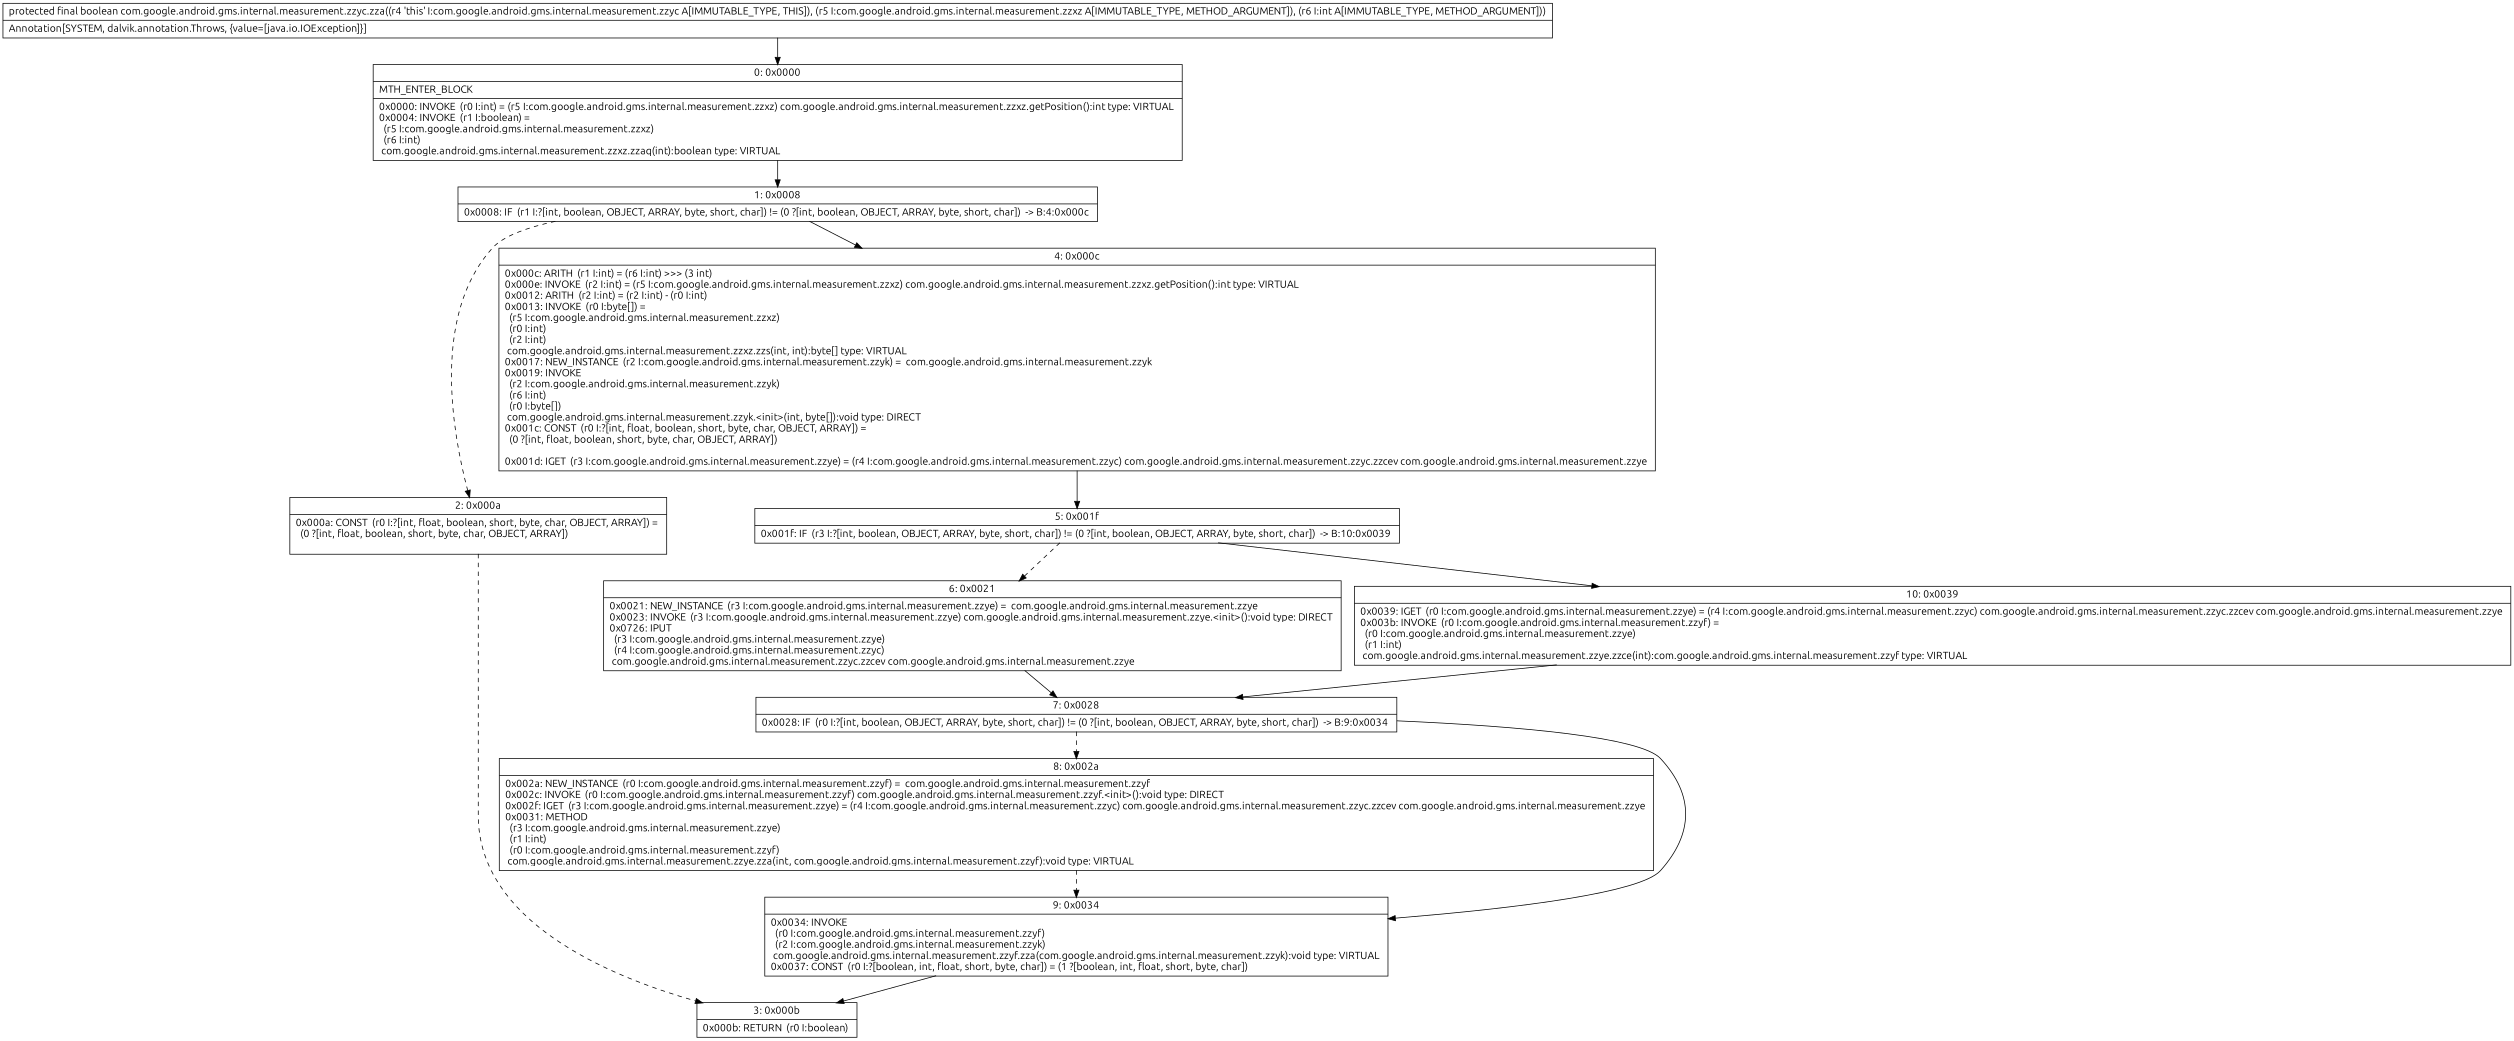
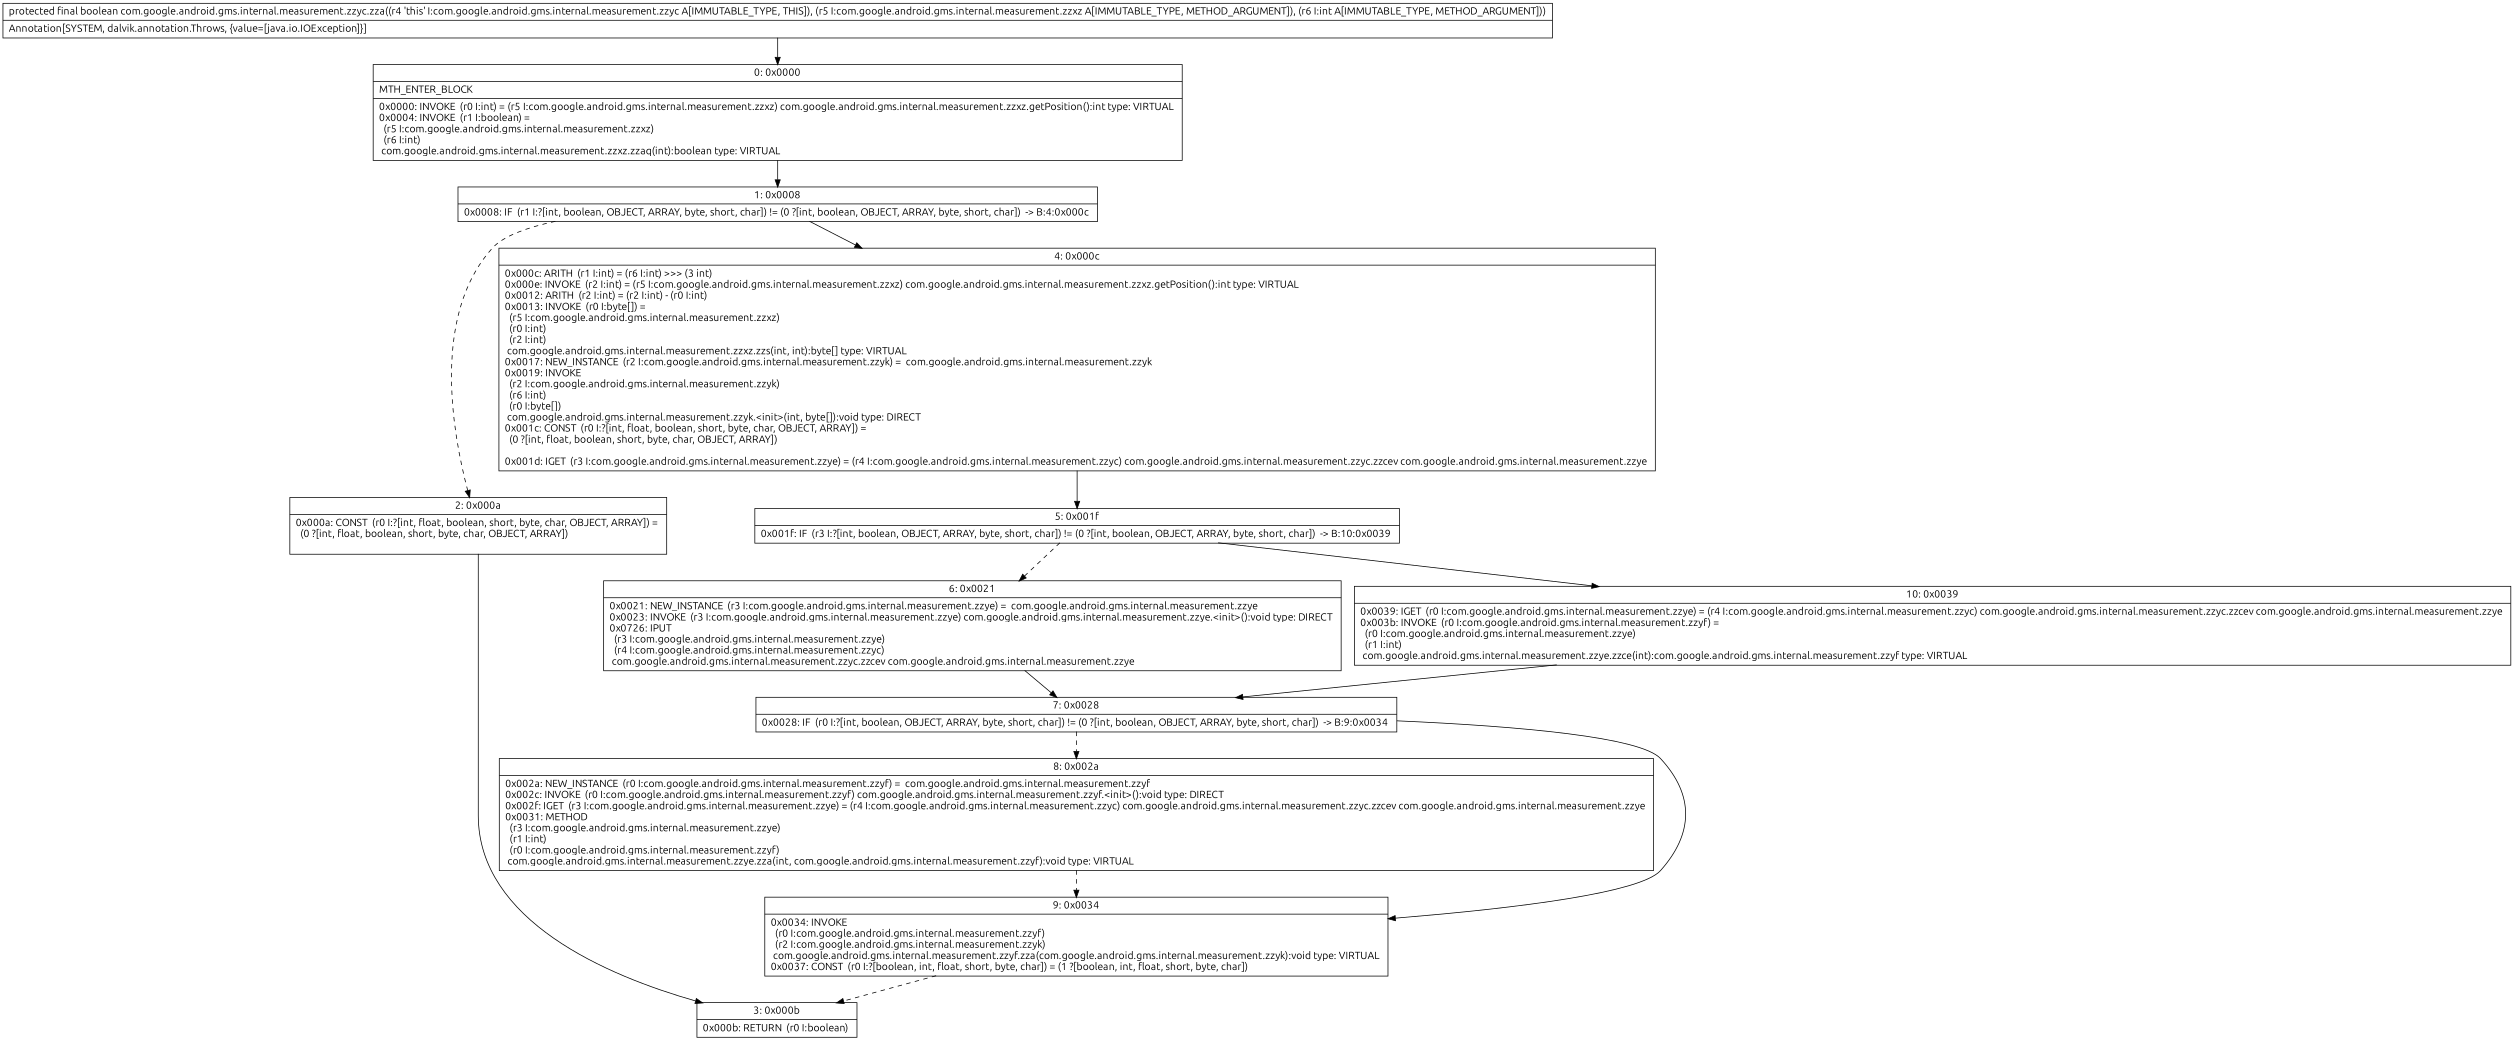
edge "2: 0x000a" -> "3: 0x000b": style dashed -> solid
edge "9: 0x0034" -> "3: 0x000b": style solid -> dashed
